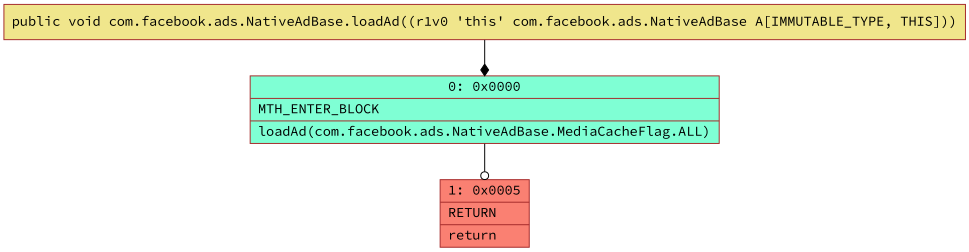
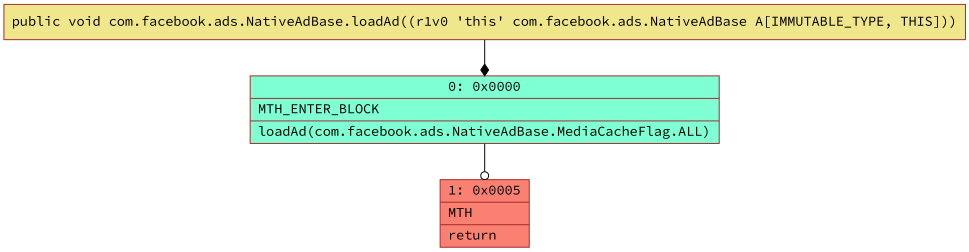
node "1: 0x0005": text "RETURN" -> "MTH"
